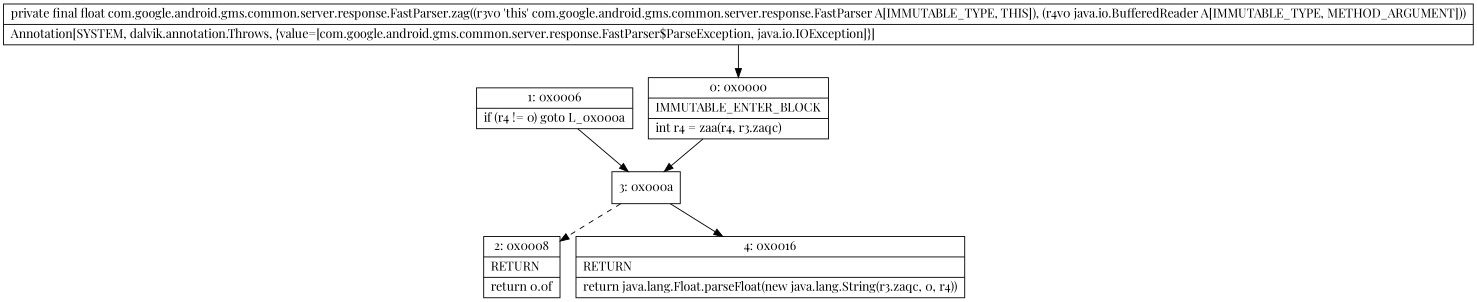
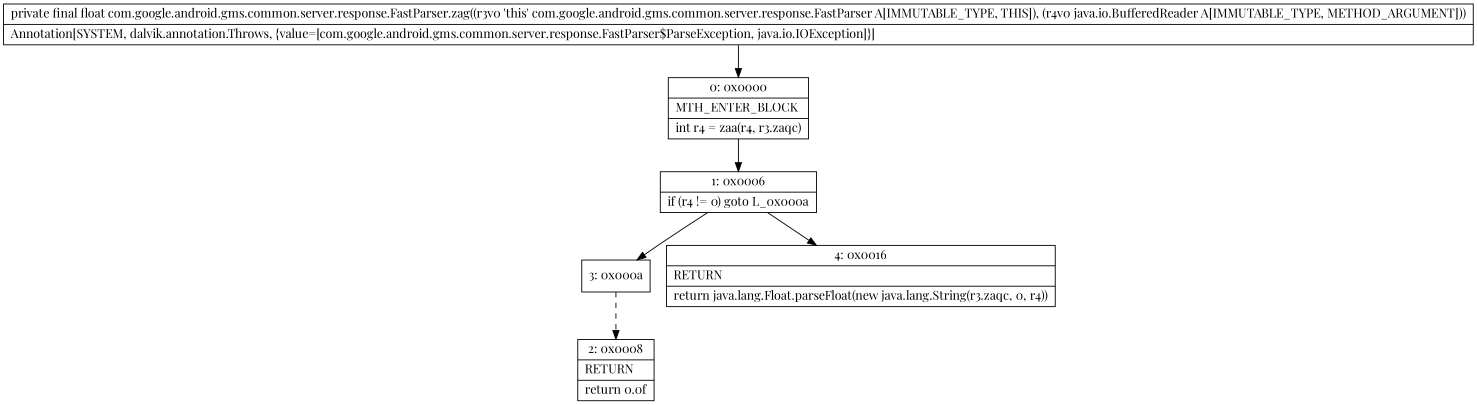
node "0: 0x0000": text "IMMUTABLE_ENTER_BLOCK" -> "MTH_ENTER_BLOCK"
edge "0: 0x0000" -> "3: 0x000a": now "0: 0x0000" -> "1: 0x0006"
edge "3: 0x000a" -> "4: 0x0016": now "1: 0x0006" -> "4: 0x0016"
